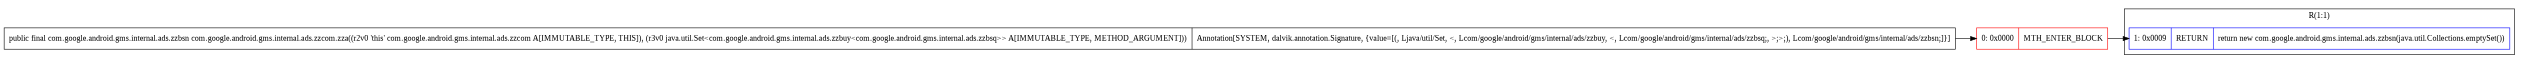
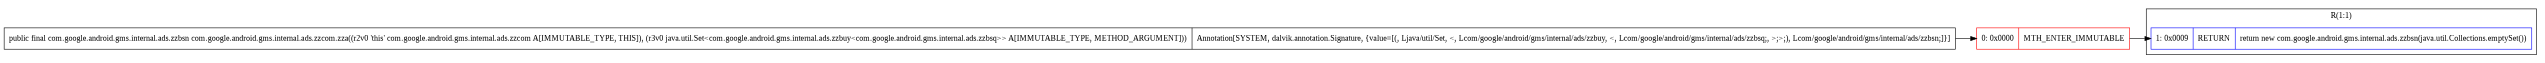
node "0: 0x0000": text "MTH_ENTER_BLOCK" -> "MTH_ENTER_IMMUTABLE"
